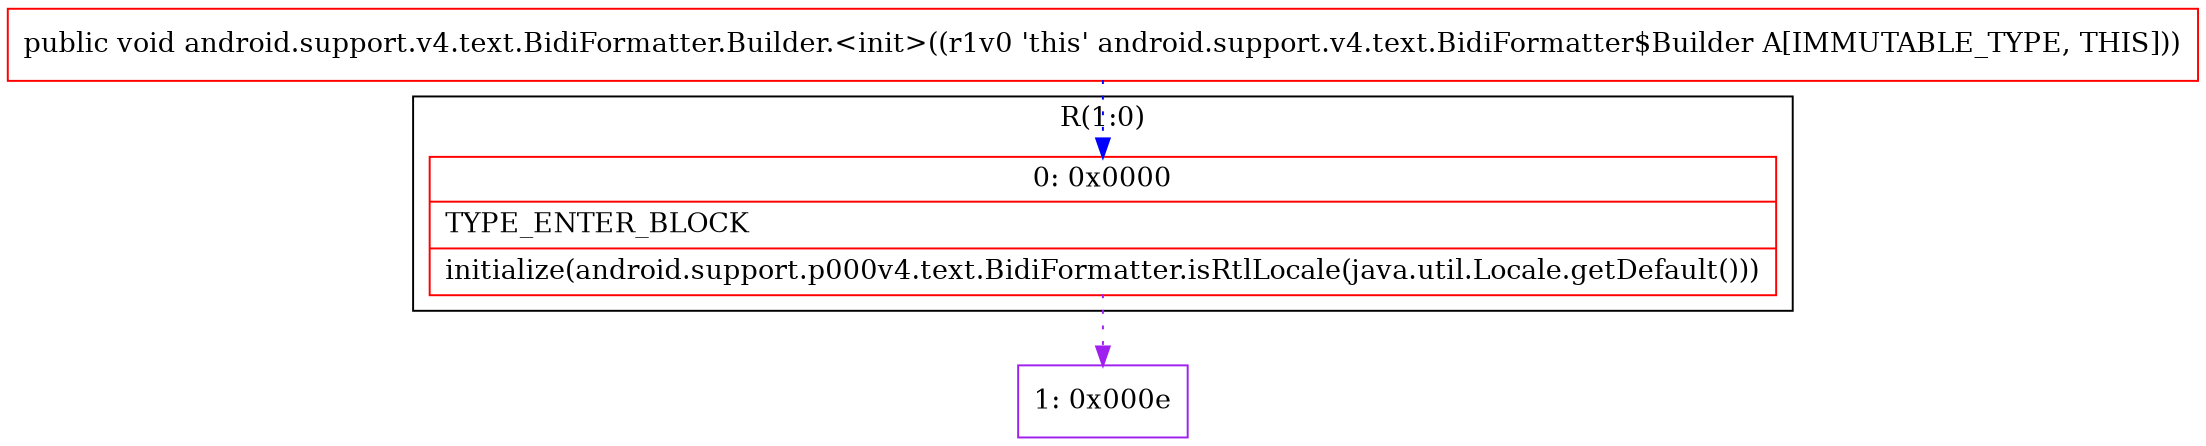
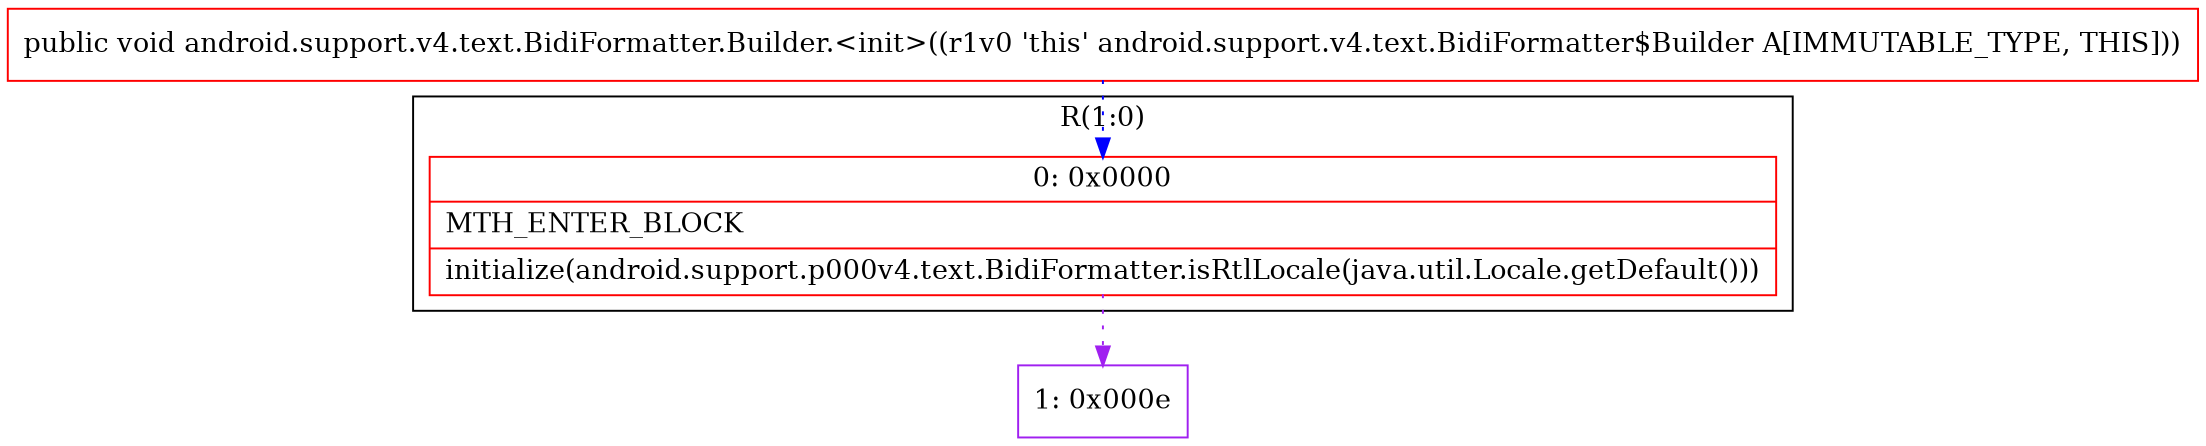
node "0: 0x0000": text "TYPE_ENTER_BLOCK" -> "MTH_ENTER_BLOCK"
